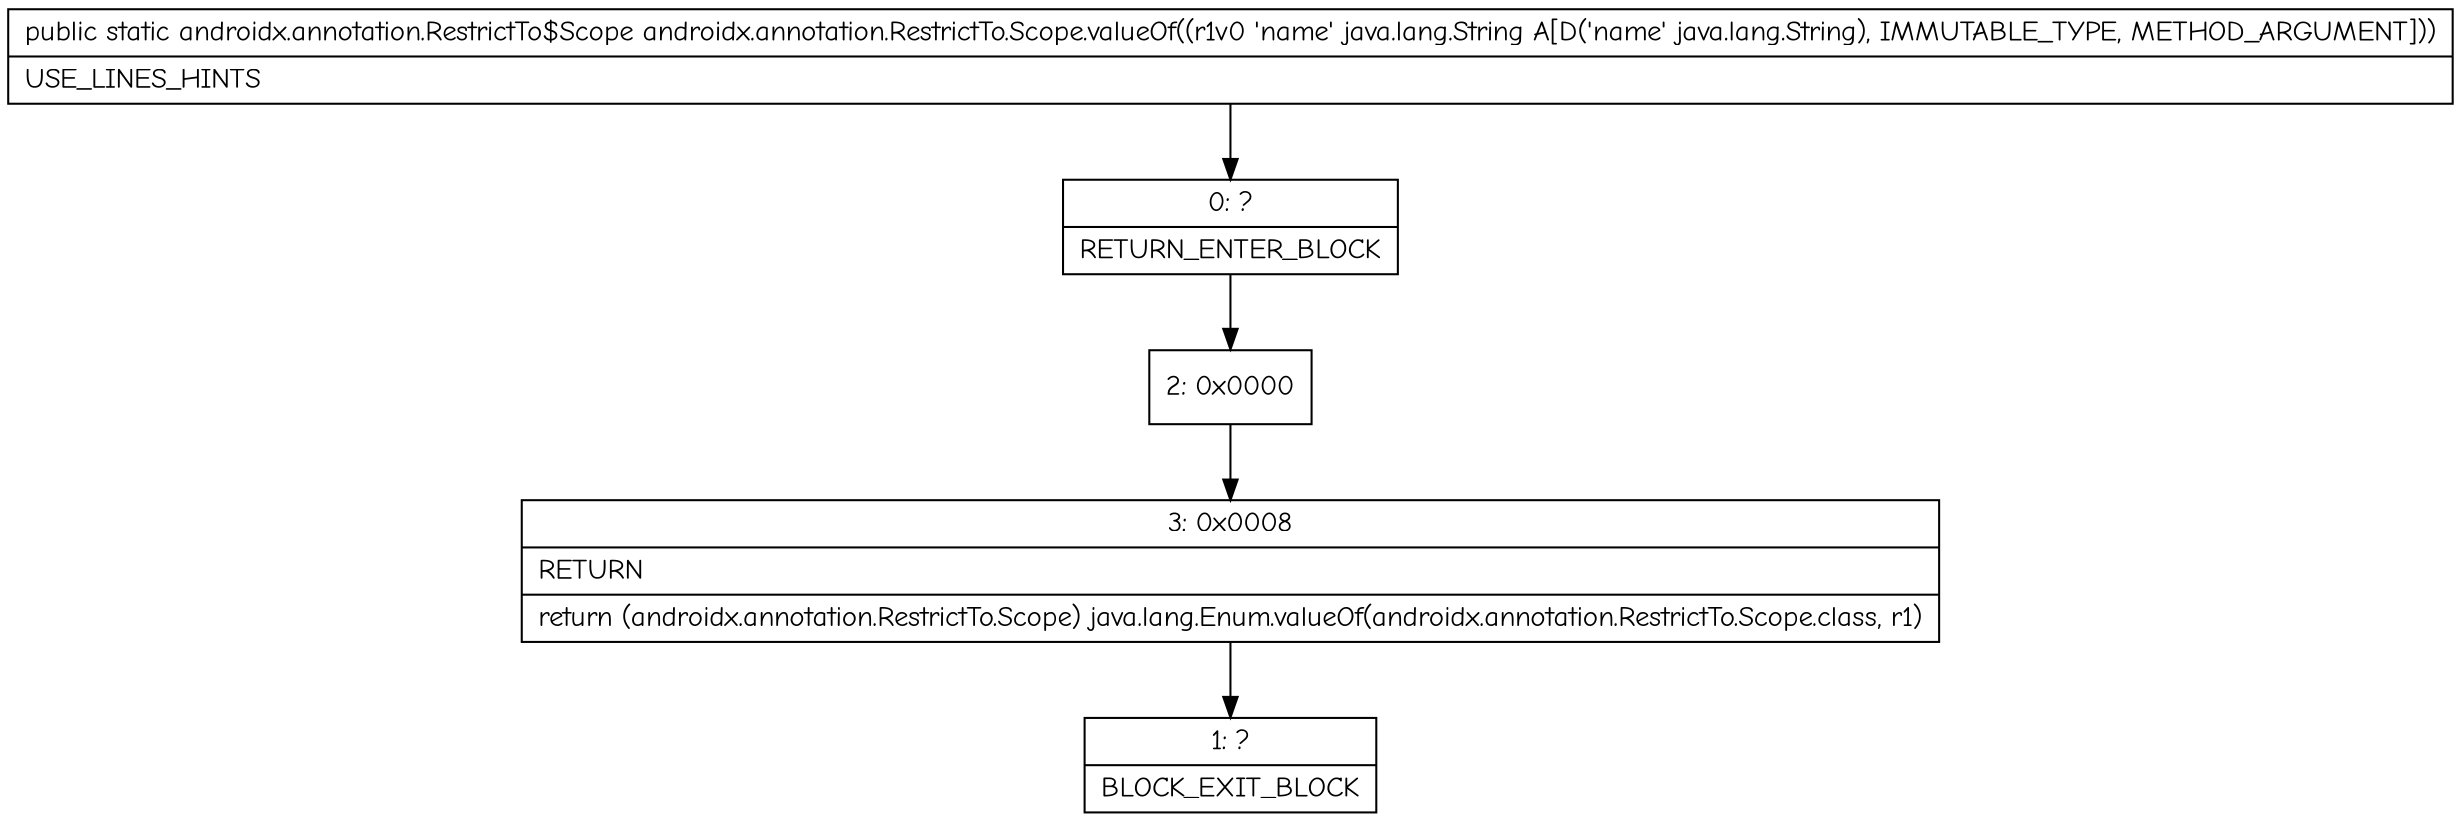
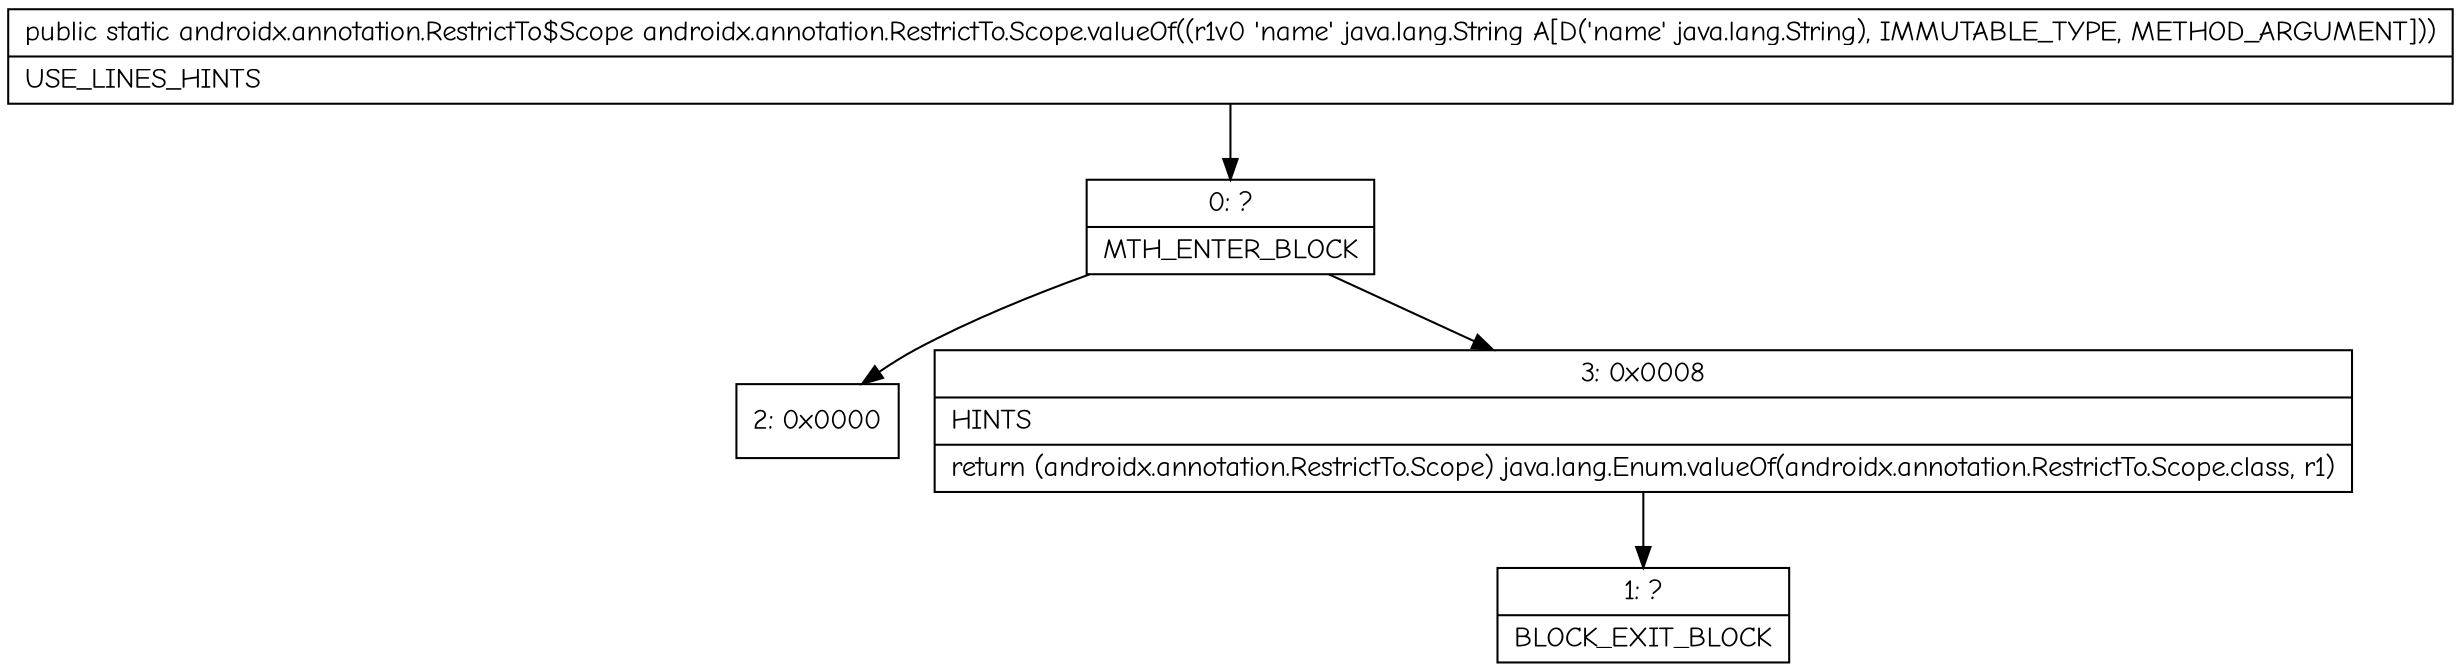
node "0: ?": text "RETURN_ENTER_BLOCK" -> "MTH_ENTER_BLOCK"
edge "2: 0x0000" -> "3: 0x0008": now "0: ?" -> "3: 0x0008"
node "3: 0x0008": text "RETURN" -> "HINTS"
